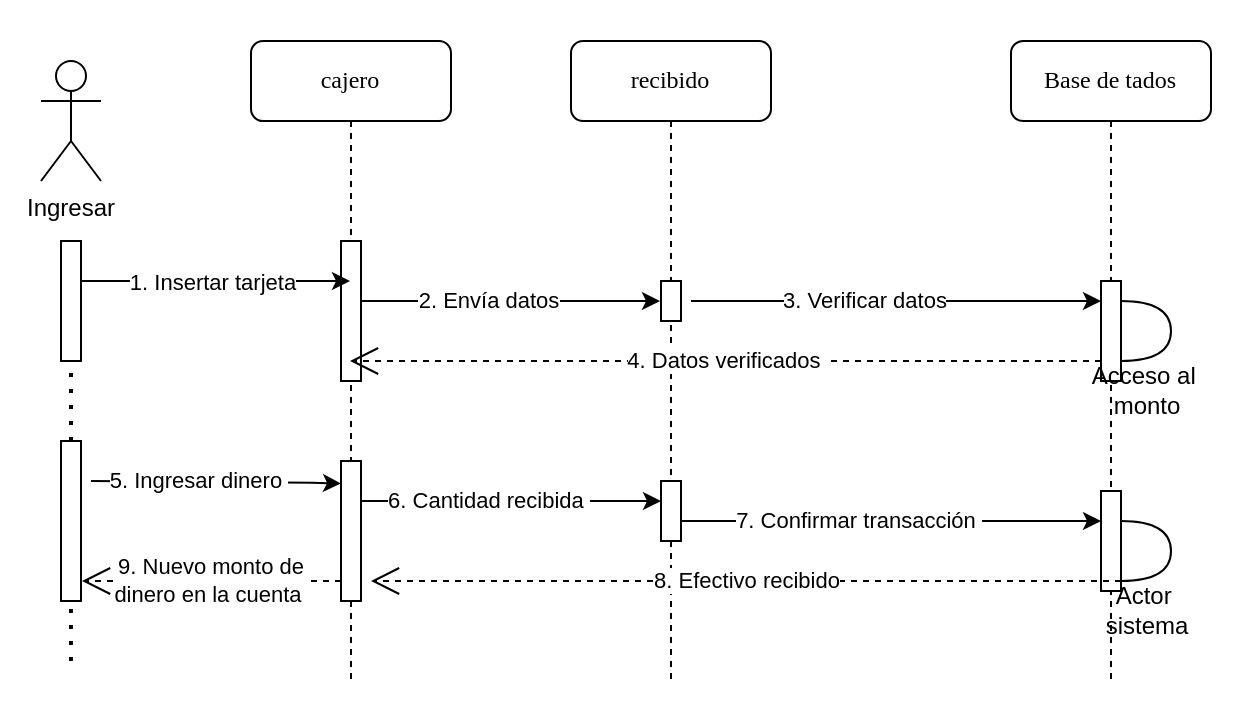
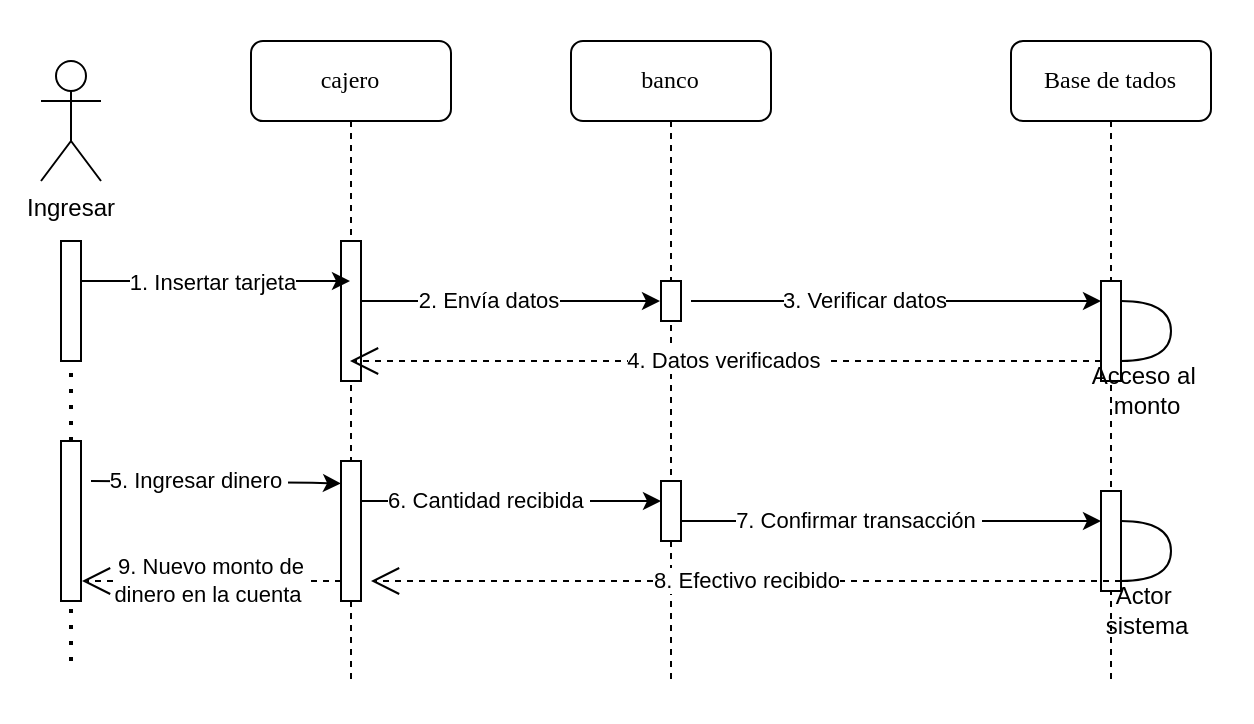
node "recibido": label "recibido" -> "banco"
